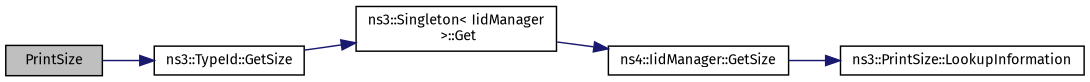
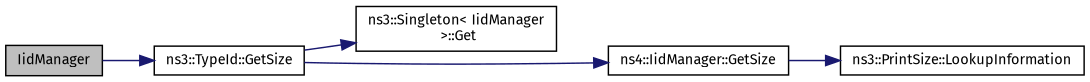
edge "ns3::Singleton< IidManager >::Get" -> "ns4::IidManager::GetSize": now "ns3::TypeId::GetSize" -> "ns4::IidManager::GetSize"
node "PrintSize": label "PrintSize" -> "IidManager"
